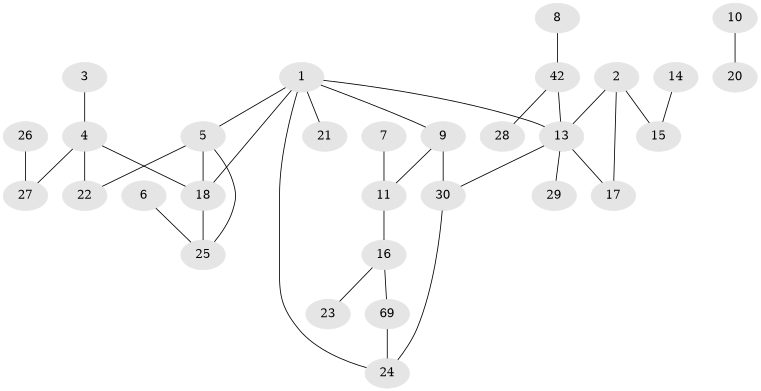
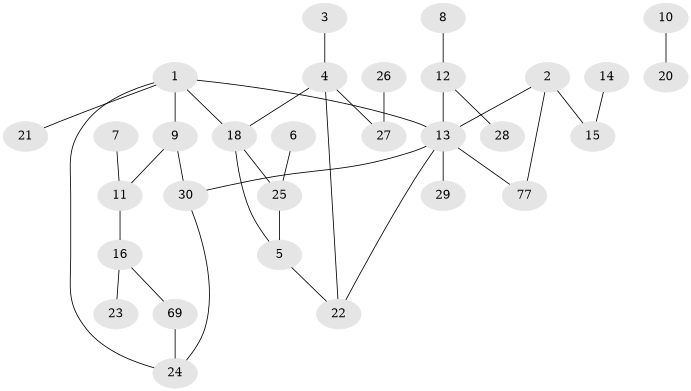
node "42": label "42" -> "12"
edge "1" -- "5": removed
node "17": label "17" -> "77"
edge "13" -- "22": added
